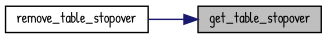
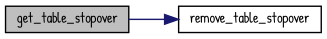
edge "remove_table_stopover" -> "get_table_stopover": reversed
